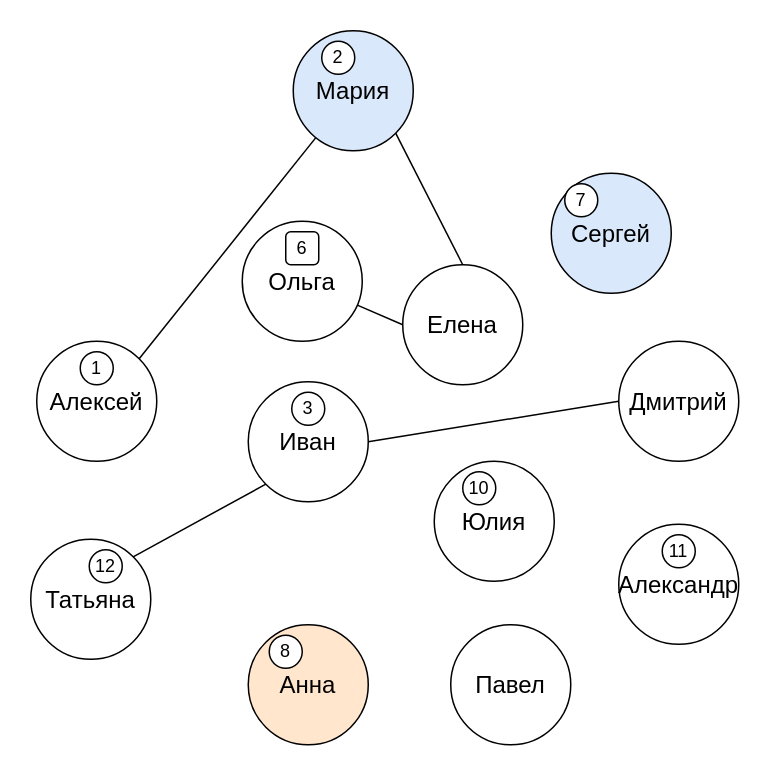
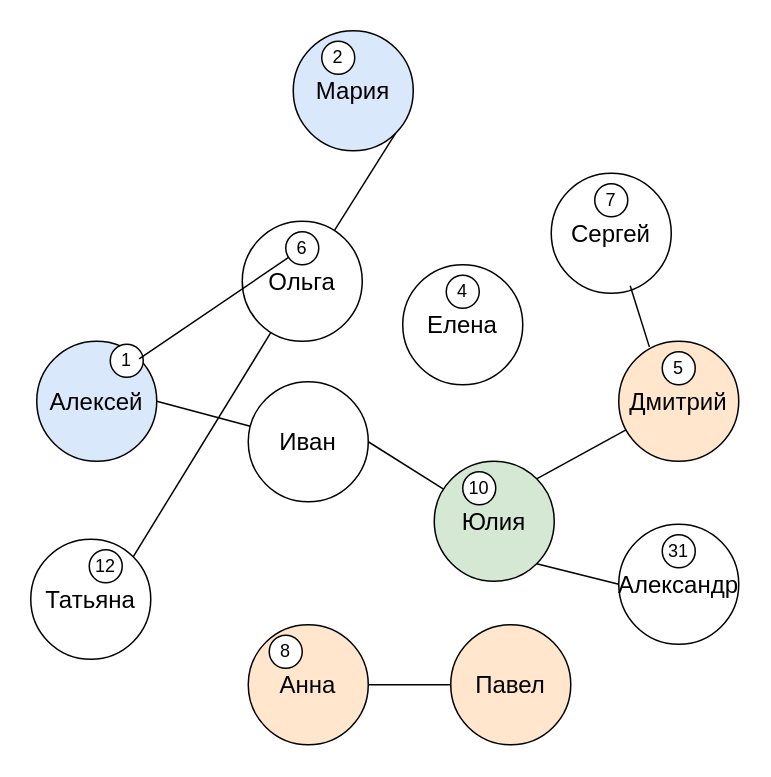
edge "Мария" -- "Елена": now "Мария" -- "Ольга"
node "7": moved (581, 200) -> (611, 200)
node "Сергей": fillcolor #dae8fc -> #ffffff
edge "Мария" -- "Алексей": now "6" -- "Алексей"
node "6": shape rounded rectangle -> ellipse
node "4": added
edge "Ольга" -- "Елена": removed
edge "Сергей" -- "Дмитрий": added
node "1": moved (97, 368) -> (127, 361)
node "5": added
node "Алексей": fillcolor #ffffff -> #dae8fc
node "Дмитрий": fillcolor #ffffff -> #ffe6cc
node "3": removed
edge "Алексей" -- "Иван": added
edge "Дмитрий" -- "Иван": now "Юлия" -- "Иван"
edge "Дмитрий" -- "Юлия": added
edge "Иван" -- "Татьяна": now "Ольга" -- "Татьяна"
node "Юлия": fillcolor #ffffff -> #d5e8d4
node "11": label "11" -> "31"
edge "Юлия" -- "Александр": added
edge "Анна" -- "Павел": added
node "Павел": fillcolor #ffffff -> #ffe6cc
